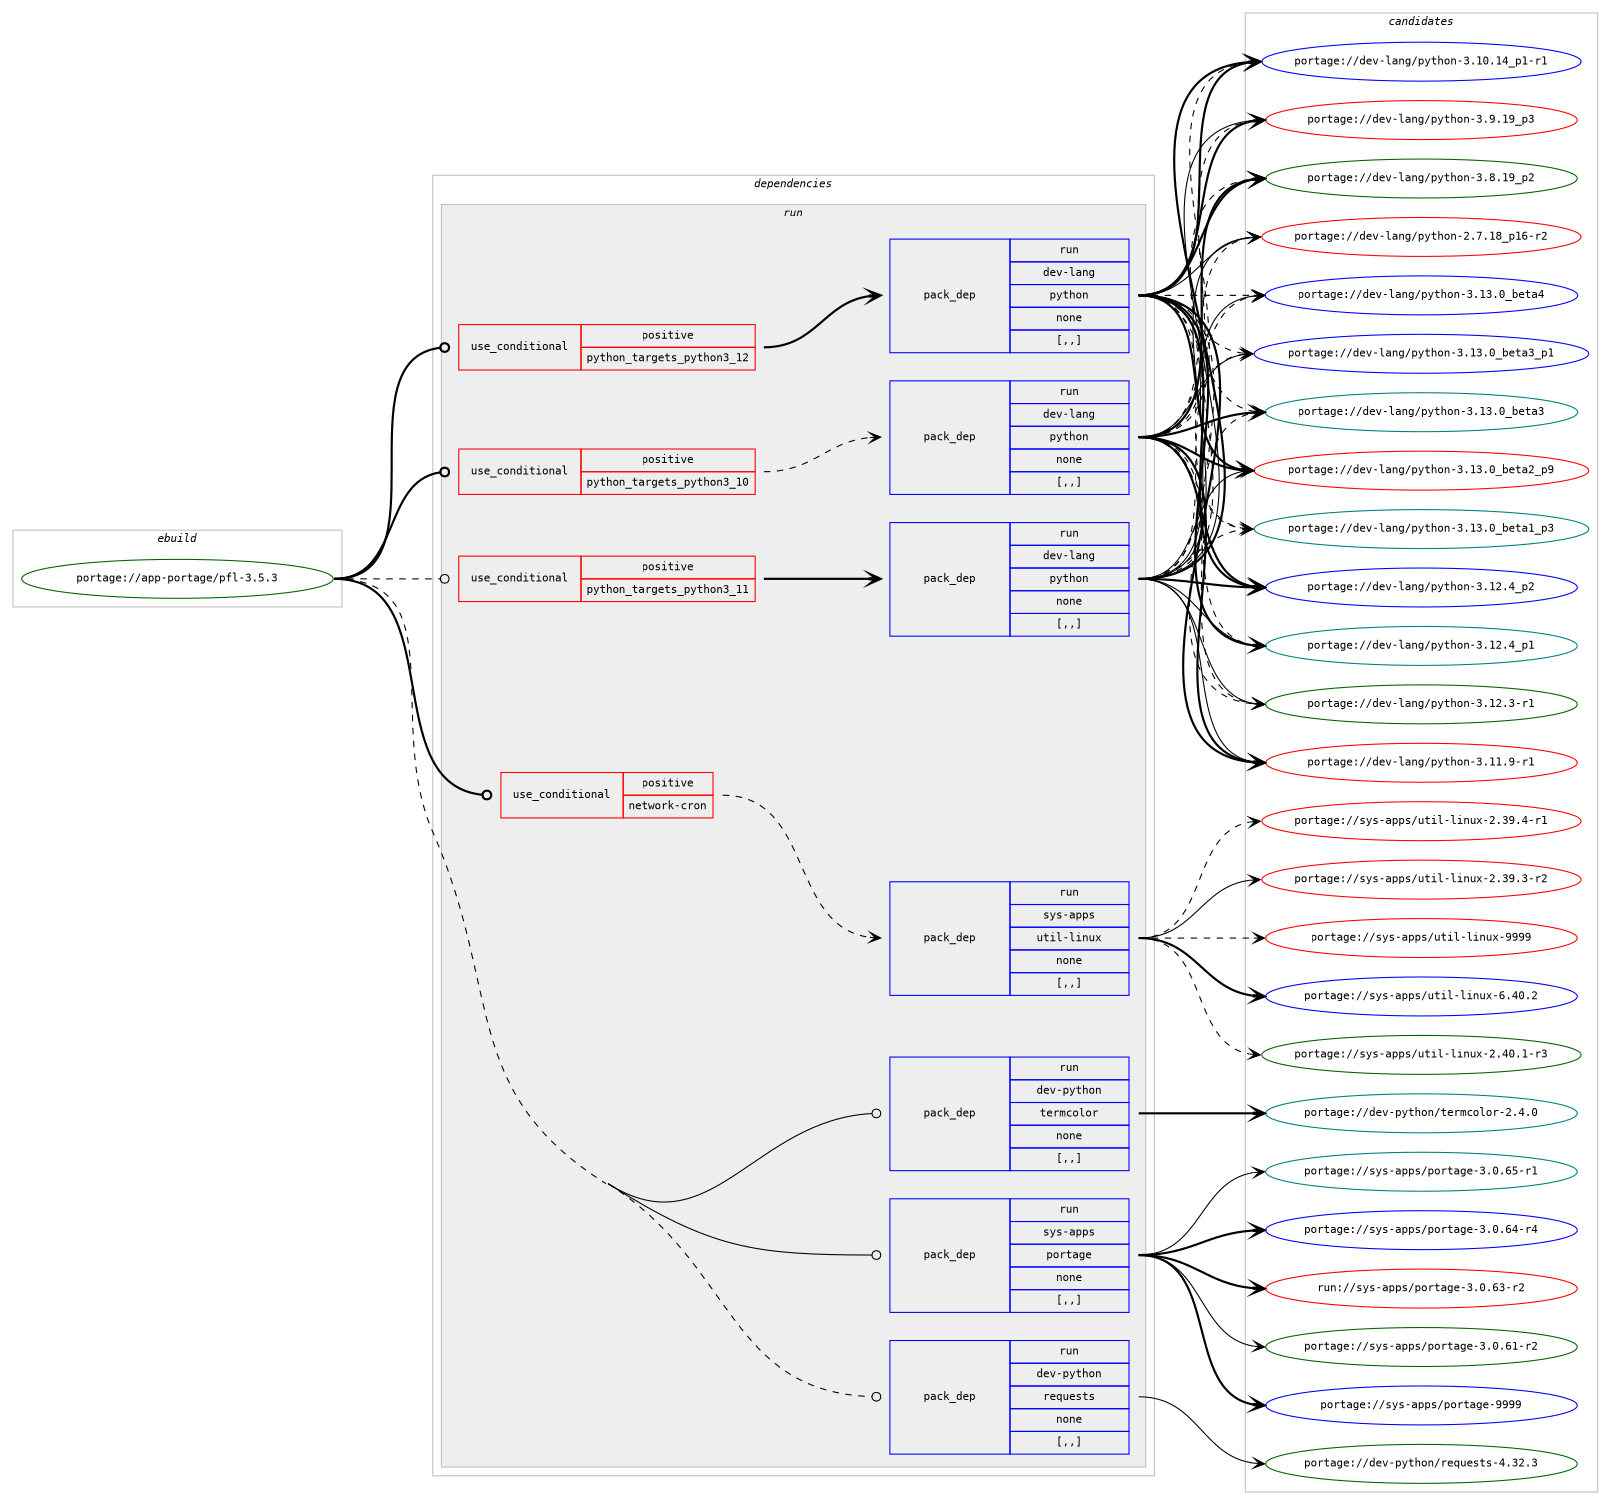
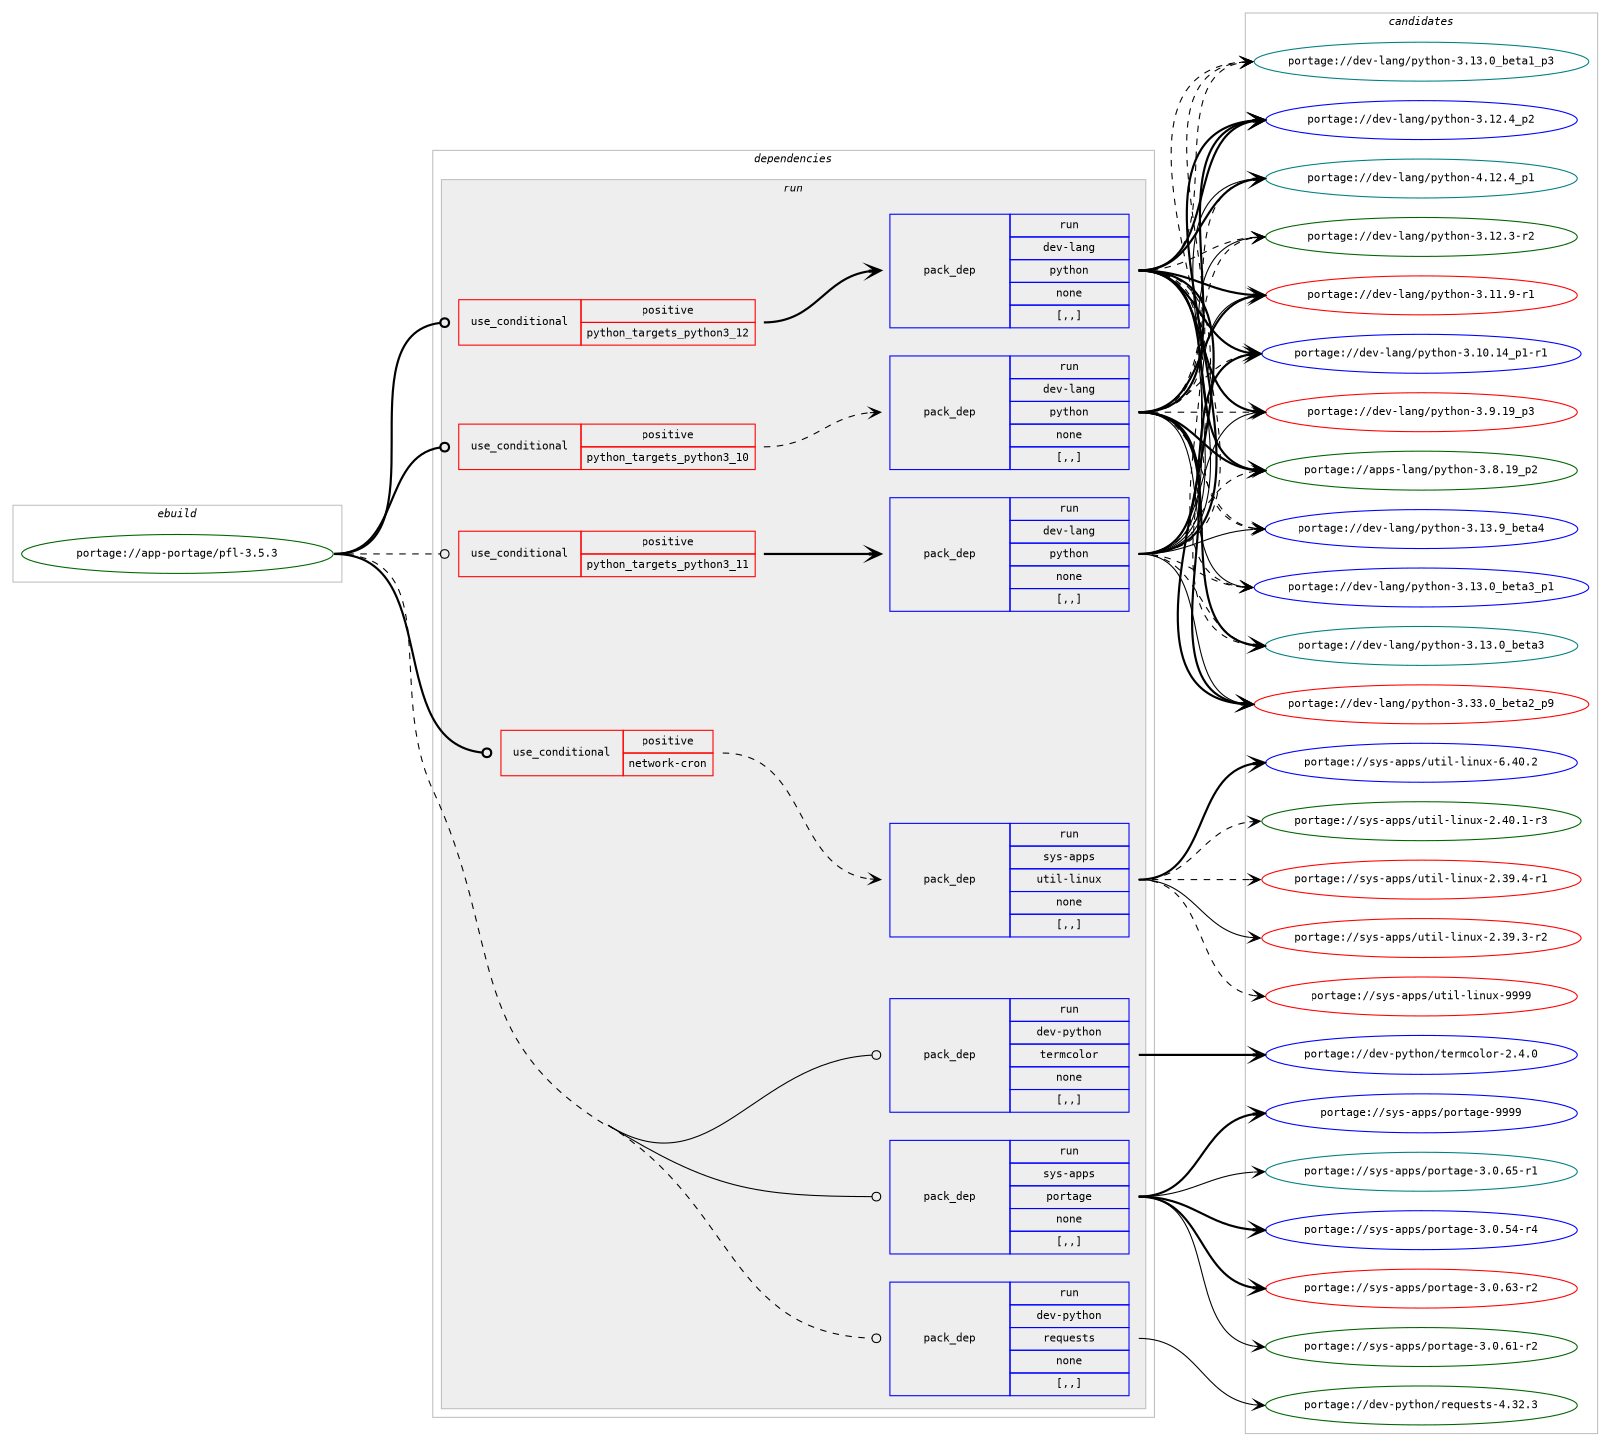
node "portage://dev-lang/python-3.8.19_p2": label "portage://dev-lang/python-3.8.19_p2" -> "portage://apps-lang/python-3.8.19_p2"
node "portage://dev-lang/python-2.7.18_p16-r2": removed
node "portage://dev-lang/python-3.13.0_beta4": label "portage://dev-lang/python-3.13.0_beta4" -> "portage://dev-lang/python-3.13.9_beta4"
node "portage://dev-lang/python-3.13.0_beta2_p9": label "portage://dev-lang/python-3.13.0_beta2_p9" -> "portage://dev-lang/python-3.33.0_beta2_p9"
node "portage://dev-lang/python-3.12.4_p1": label "portage://dev-lang/python-3.12.4_p1" -> "portage://dev-lang/python-4.12.4_p1"
node "portage://dev-lang/python-3.12.3-r1": label "portage://dev-lang/python-3.12.3-r1" -> "portage://dev-lang/python-3.12.3-r2"
node "portage://dev-python/termcolor-2.4.0": color teal -> blue
node "portage://sys-apps/portage-3.0.64-r4": label "portage://sys-apps/portage-3.0.64-r4" -> "portage://sys-apps/portage-3.0.54-r4"
node "run://sys-apps/portage-3.0.63-r2": label "run://sys-apps/portage-3.0.63-r2" -> "portage://sys-apps/portage-3.0.63-r2"
